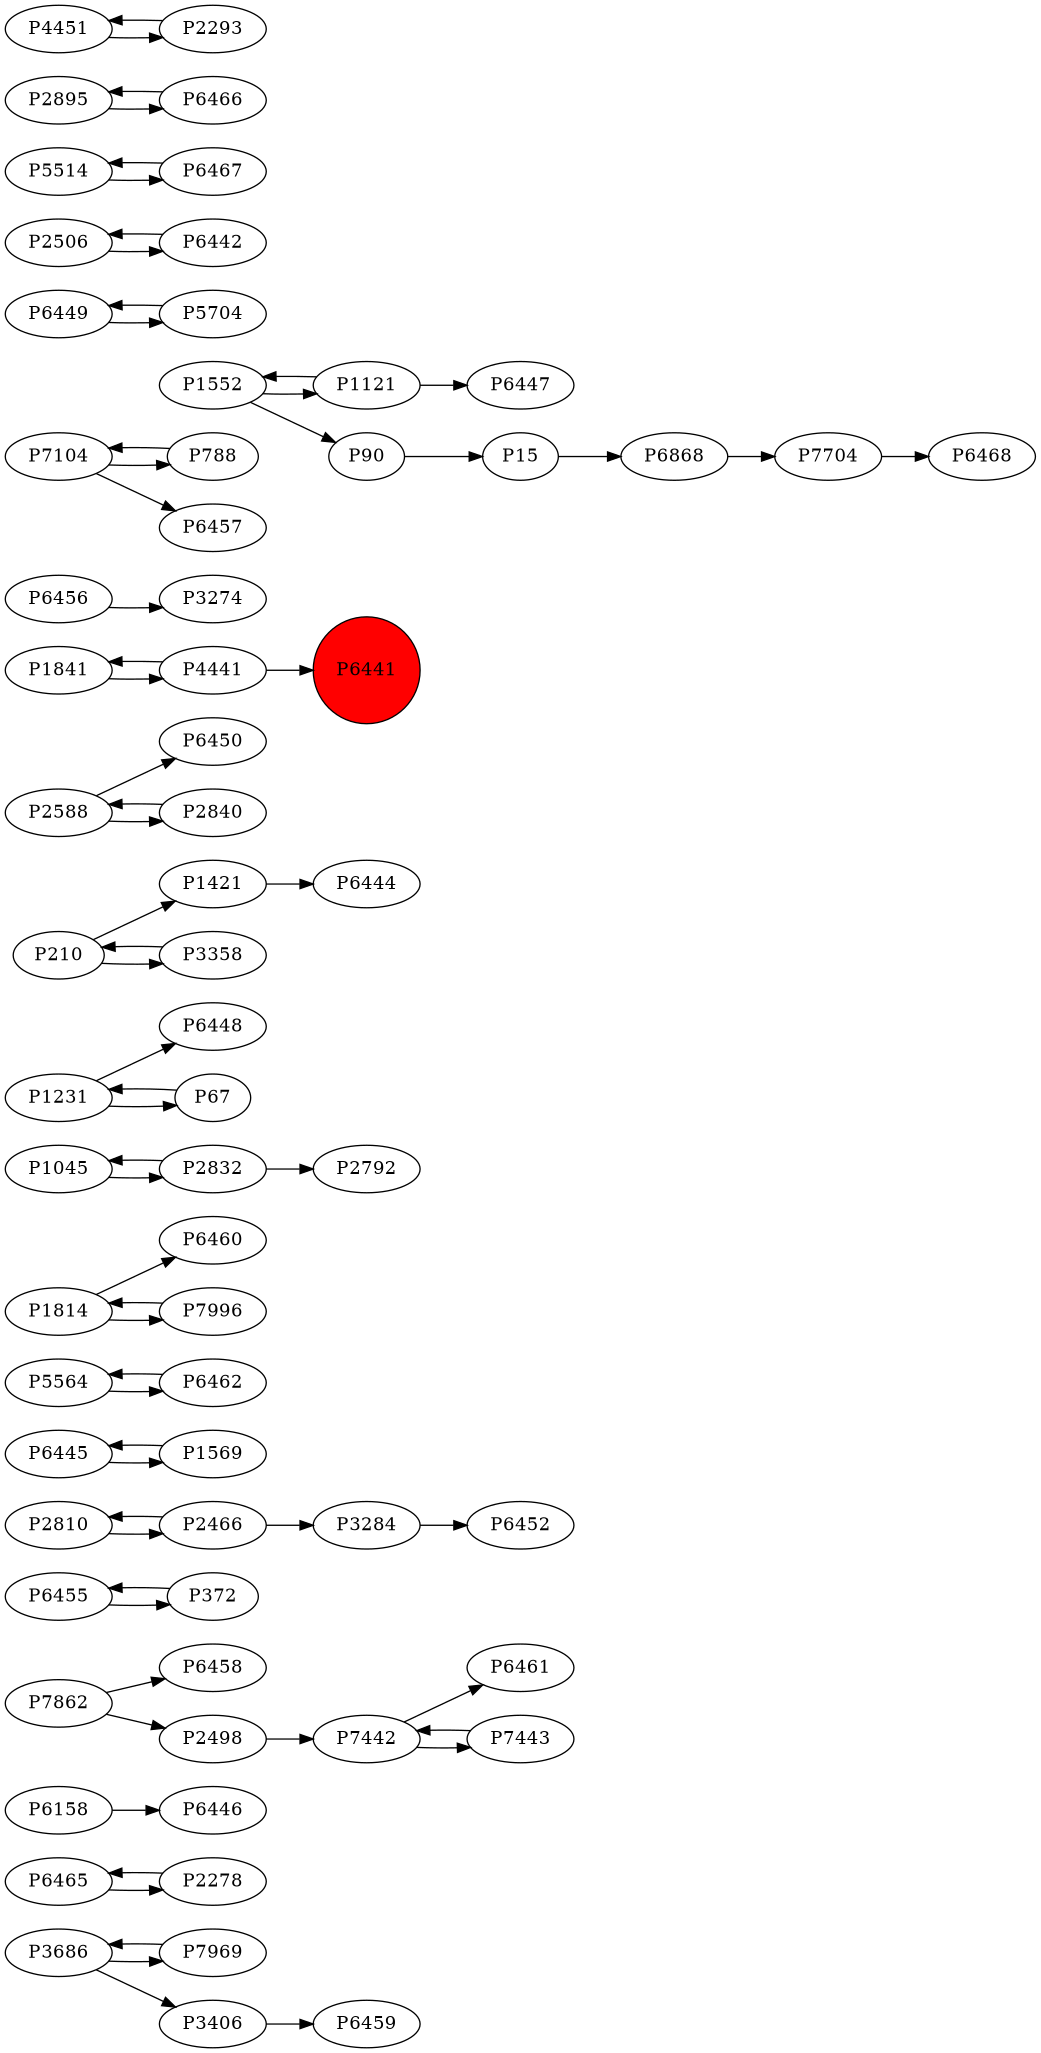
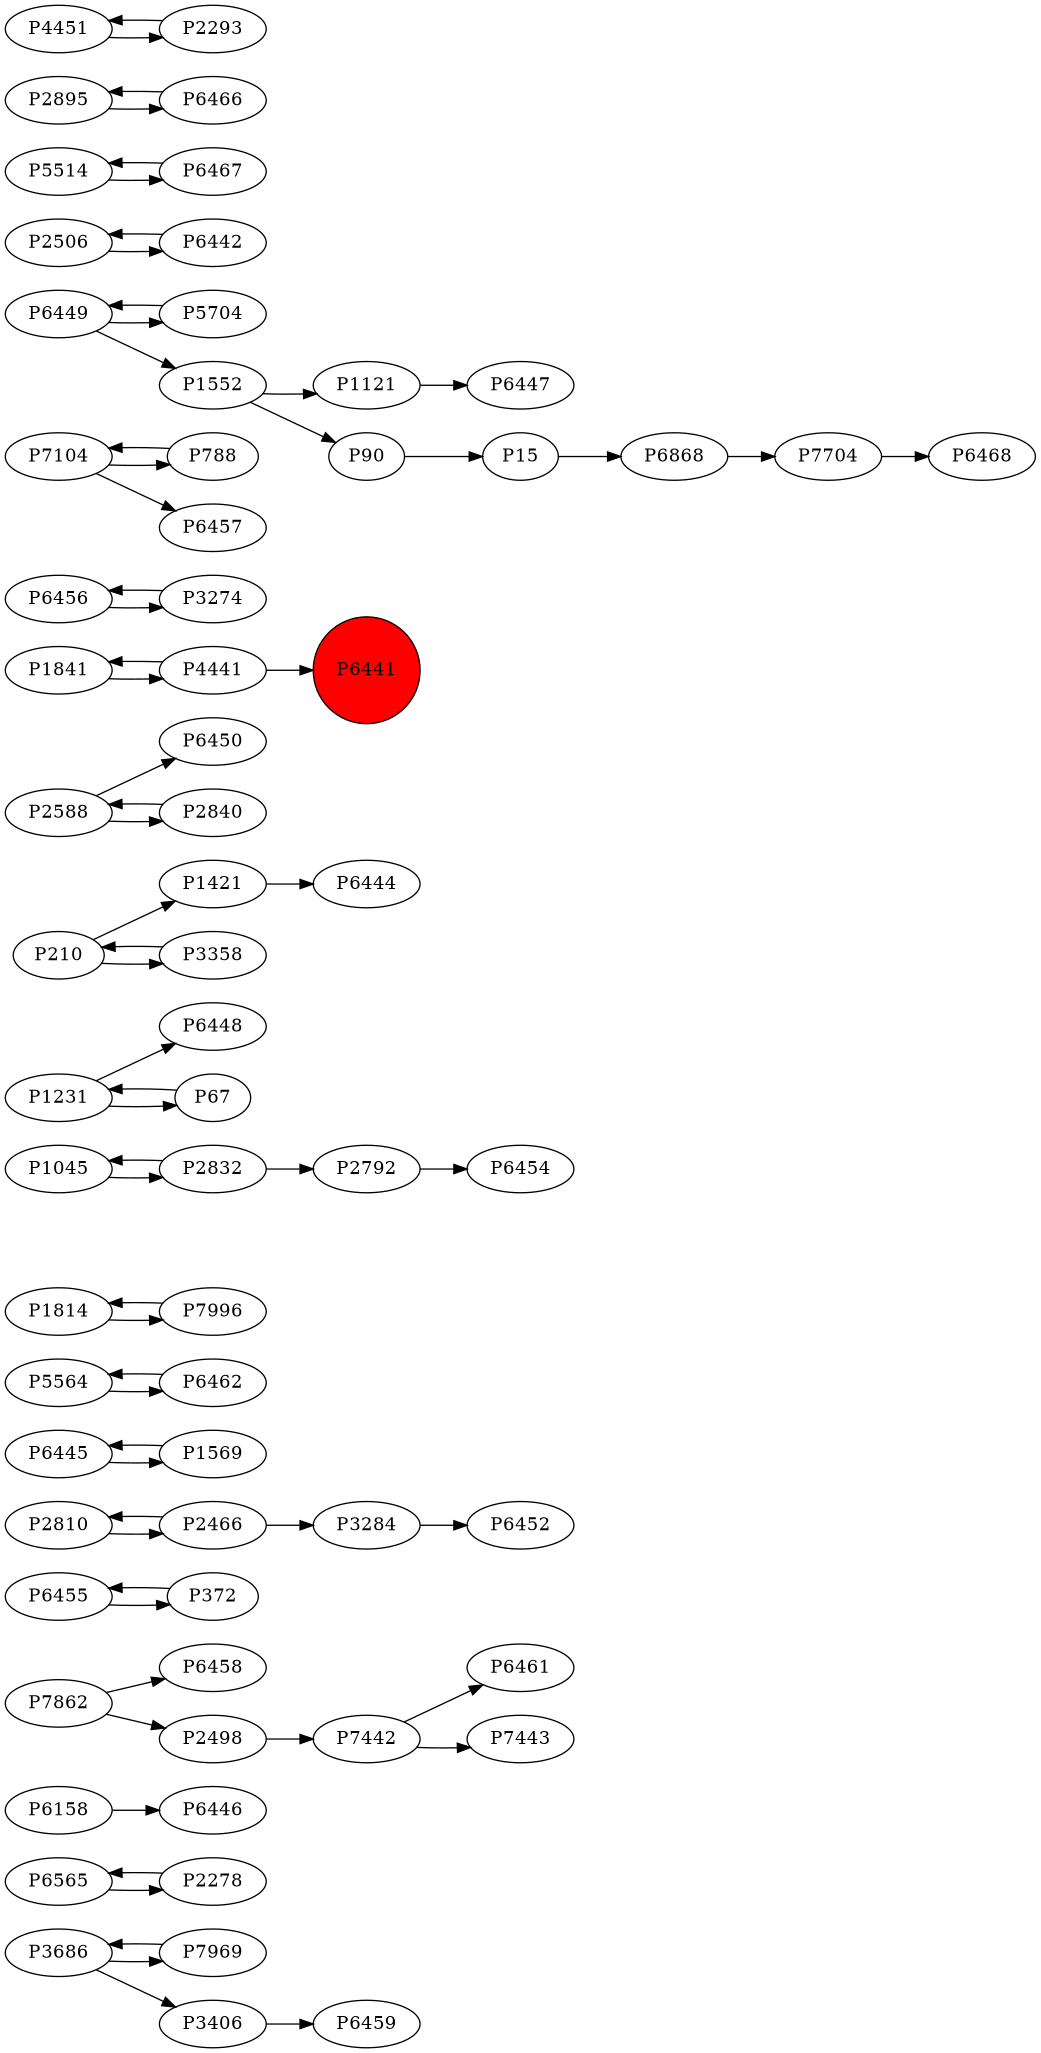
edge "P1121" -> "P1552": now "P6449" -> "P1552"
edge "P3274" -> "P6456": added
node "P6454": added
node "P6460": removed
edge "P7443" -> "P7442": removed
node "P6465": label "P6465" -> "P6565"
